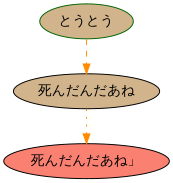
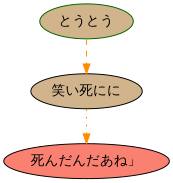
node "死んだんだあね": label "死んだんだあね" -> "笑い死にに"
